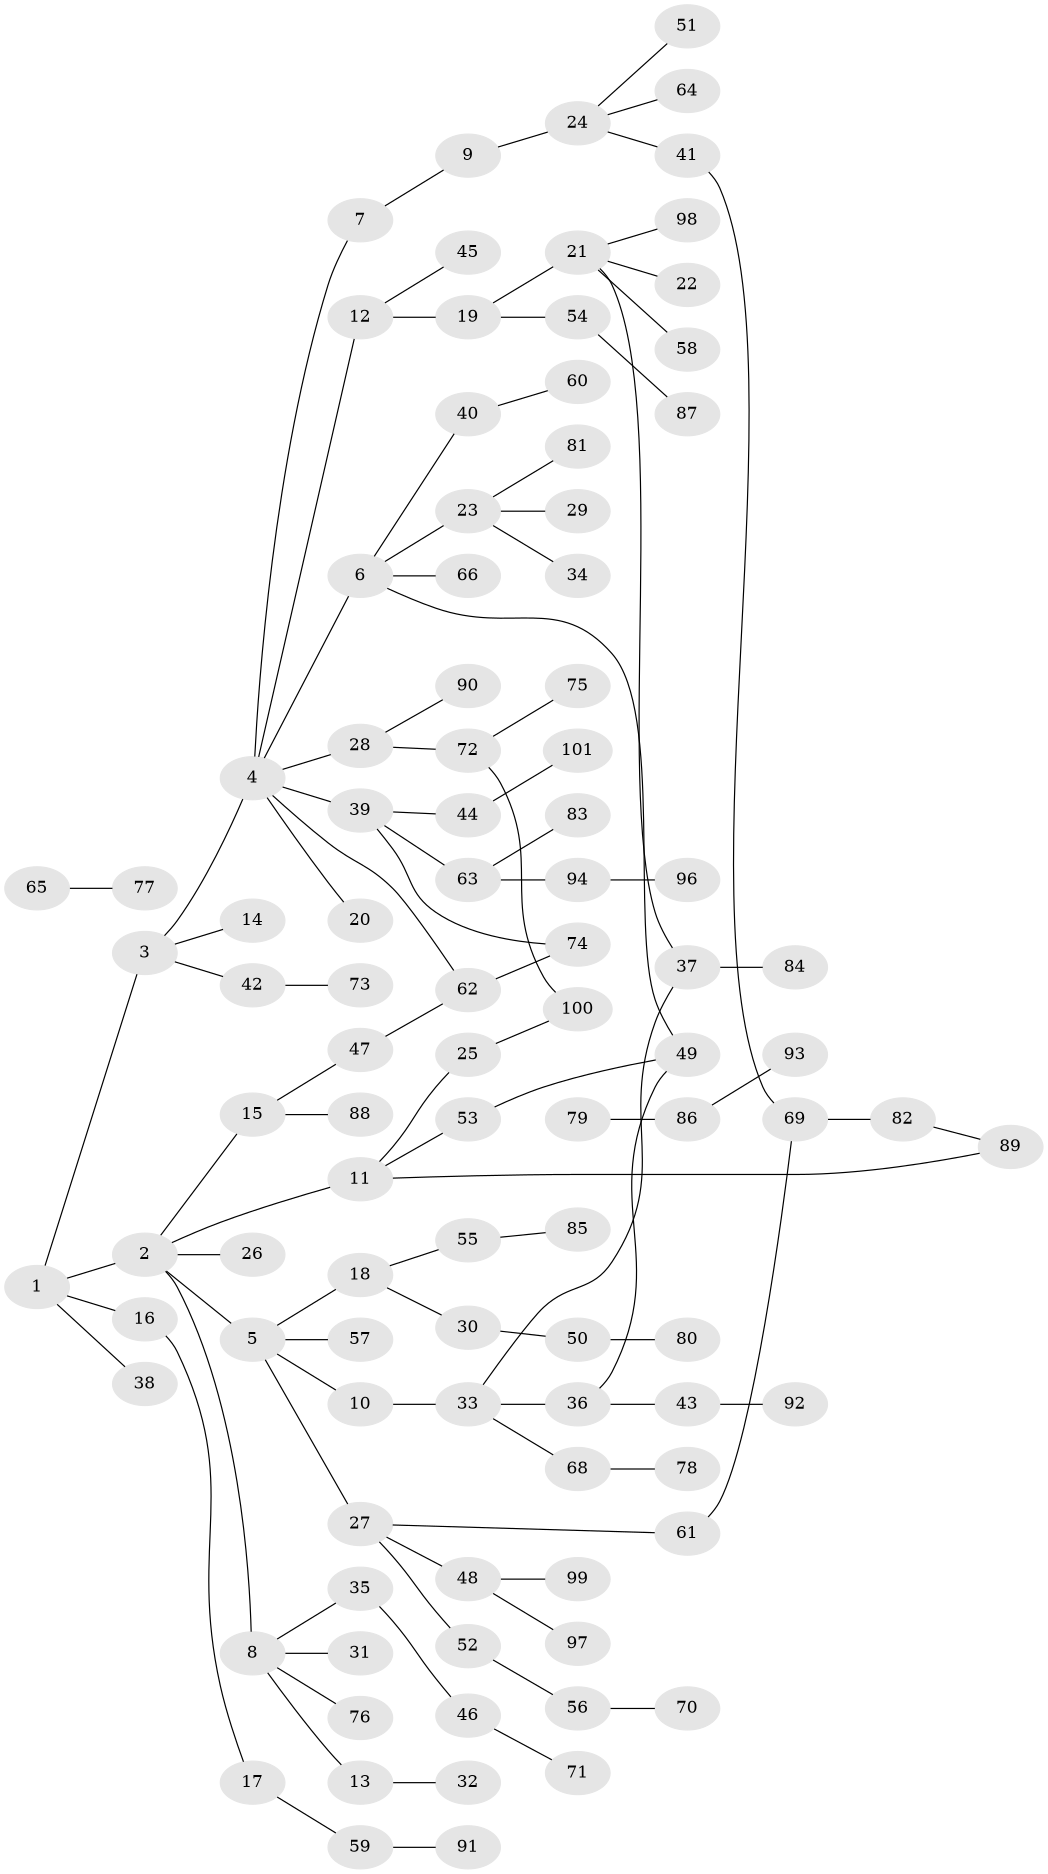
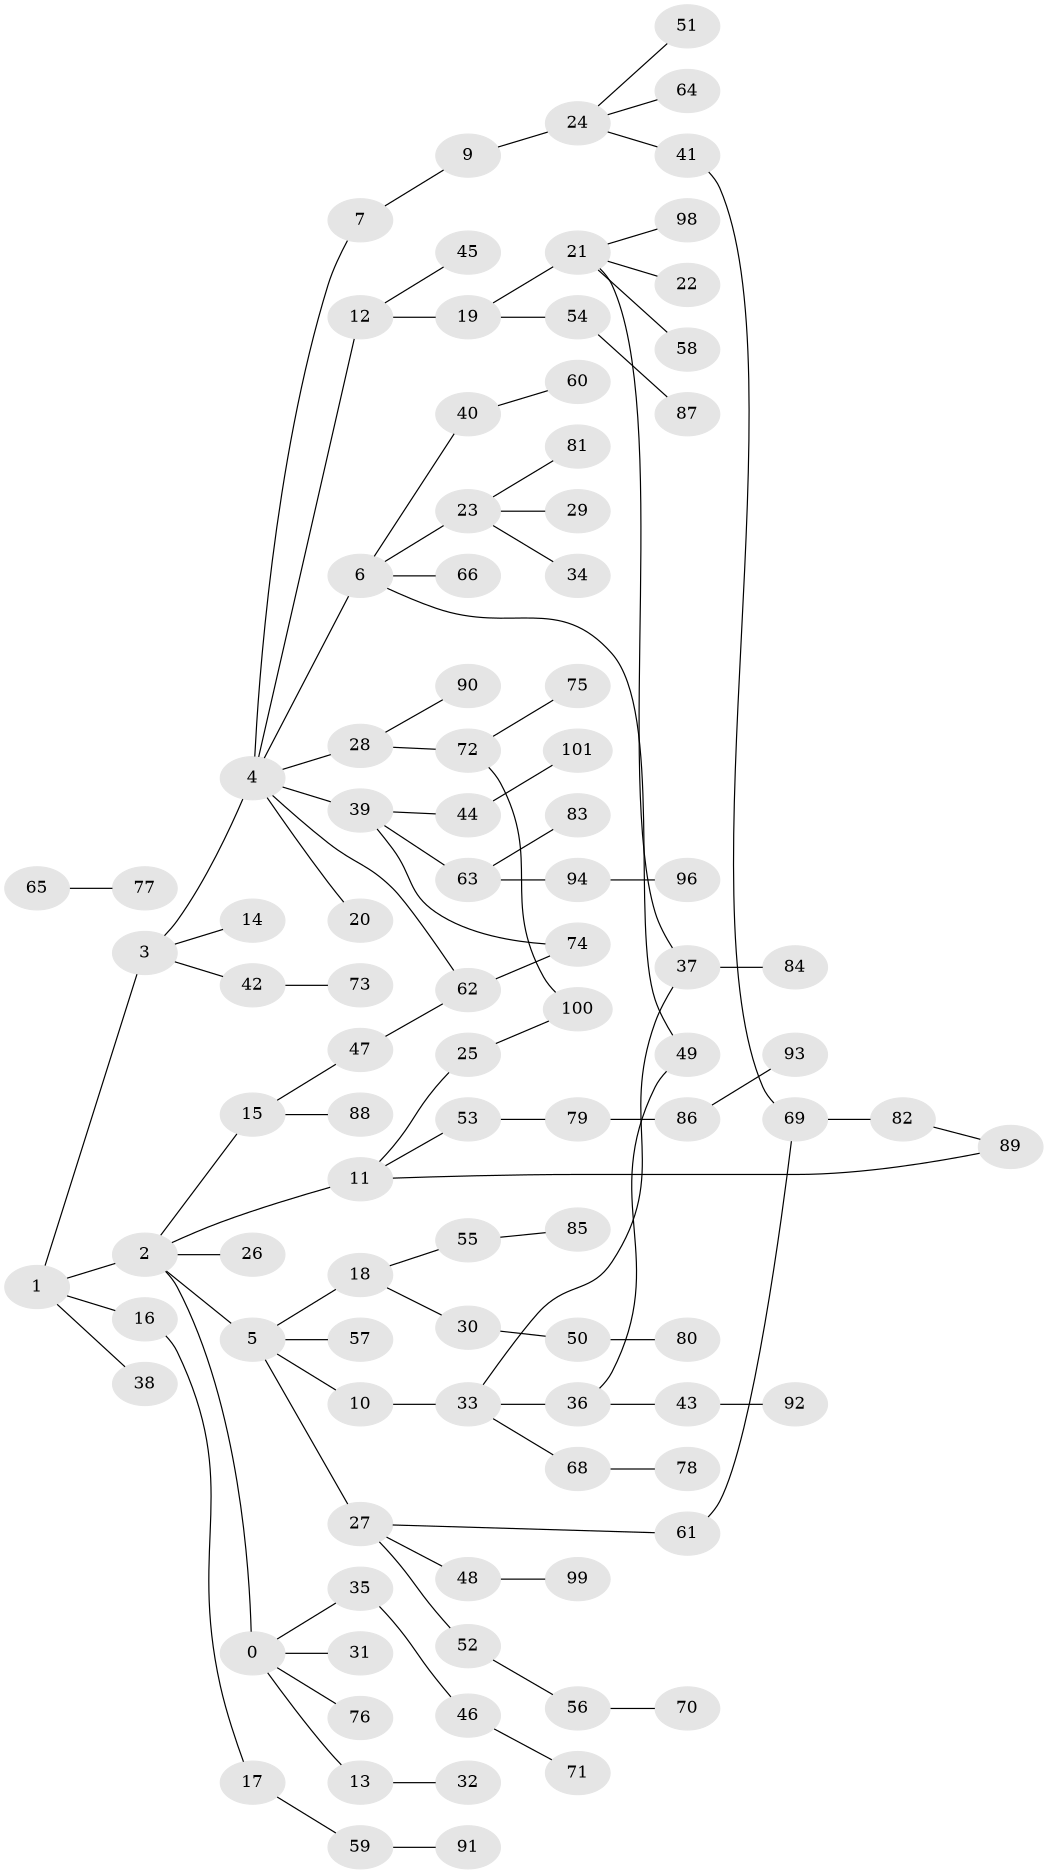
edge "49" -- "53": now "79" -- "53"
node "97": removed
node "8": label "8" -> "0"
